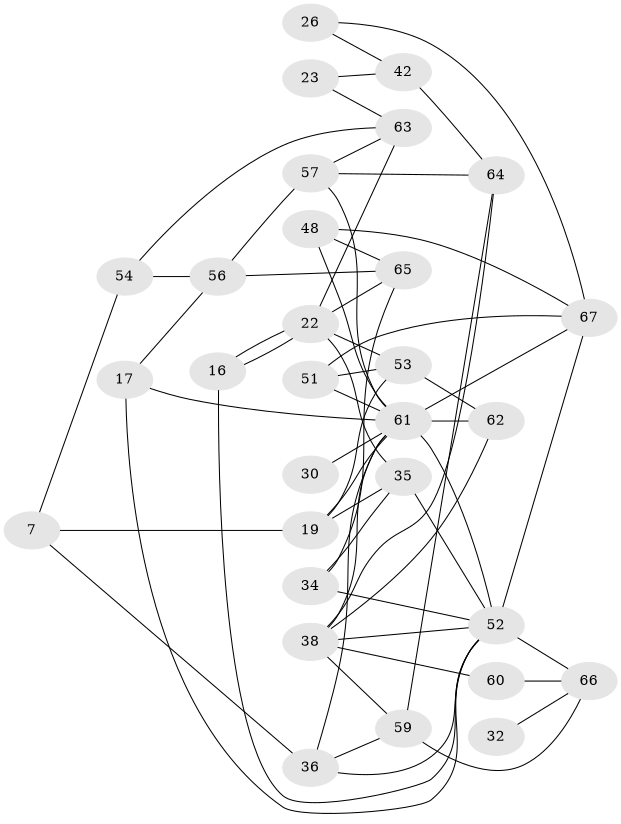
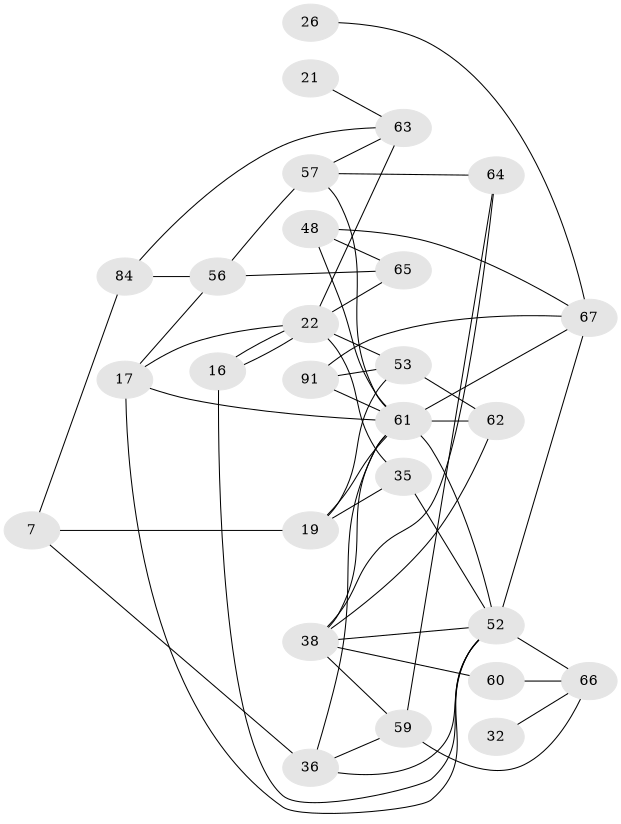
node "42": removed
node "23": label "23" -> "21"
node "54": label "54" -> "84"
edge "22" -- "17": added
node "51": label "51" -> "91"
node "30": removed
node "34": removed
